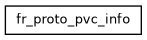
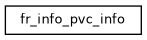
node "fr_proto_pvc_info": label "fr_proto_pvc_info" -> "fr_info_pvc_info"
